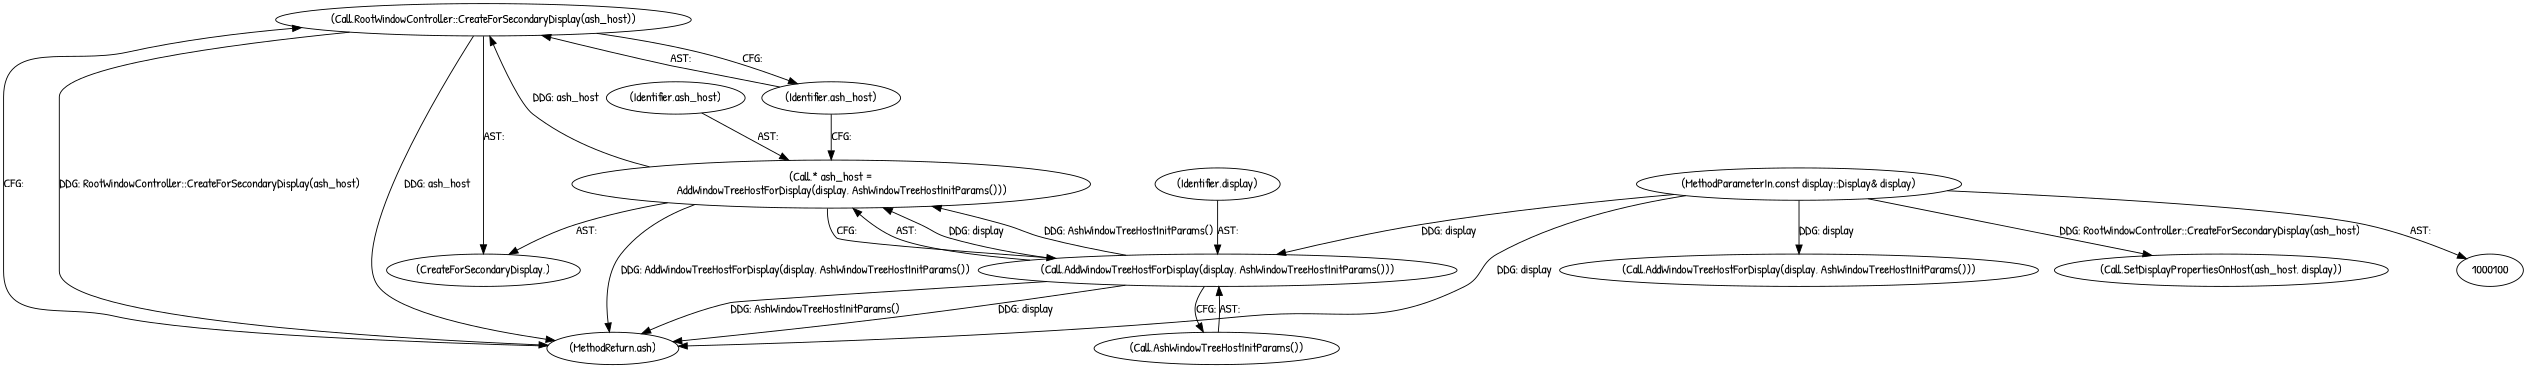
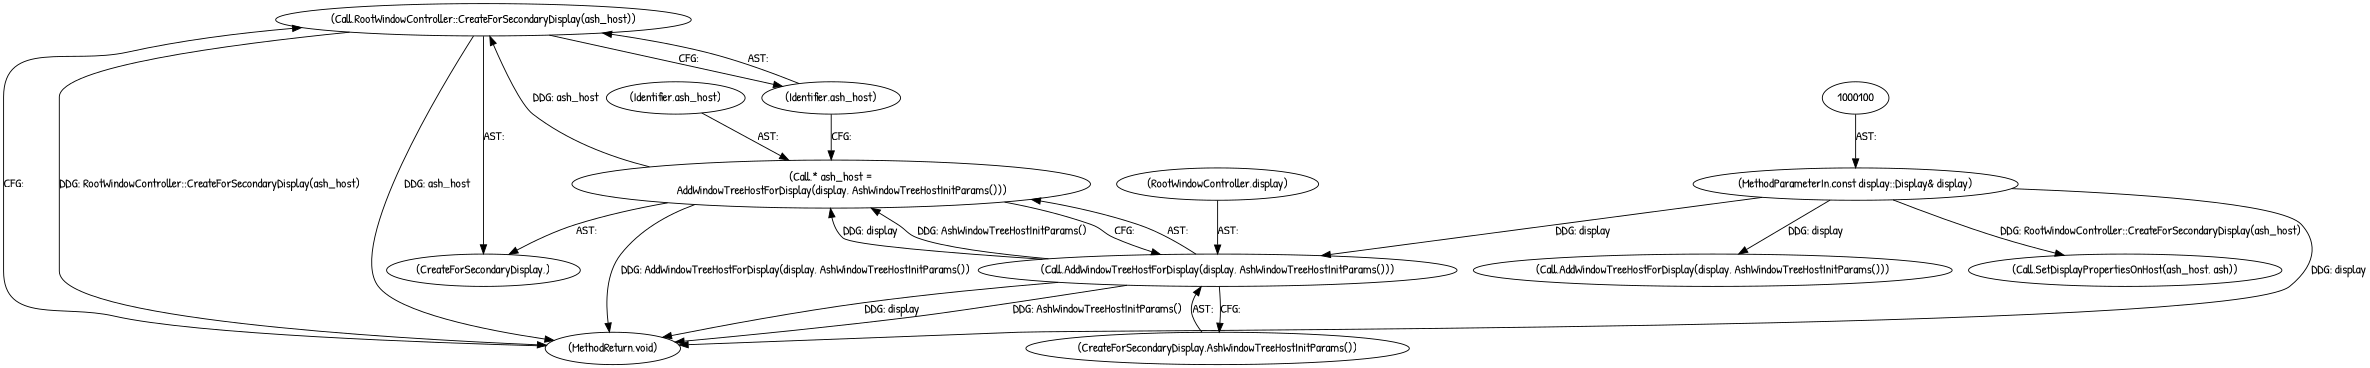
node "(Identifier,display)": label "(Identifier,display)" -> "(RootWindowController,display)"
edge "(MethodParameterIn,const display::Display& display)" -> "1000100": reversed
node "(Call,SetDisplayPropertiesOnHost(ash_host, display))": label "(Call,SetDisplayPropertiesOnHost(ash_host, display))" -> "(Call,SetDisplayPropertiesOnHost(ash_host, ash))"
node "(MethodReturn,ash)": label "(MethodReturn,ash)" -> "(MethodReturn,void)"
node "(Call,AshWindowTreeHostInitParams())": label "(Call,AshWindowTreeHostInitParams())" -> "(CreateForSecondaryDisplay,AshWindowTreeHostInitParams())"
